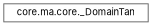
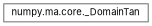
node "core.ma.core._DomainTan": label "core.ma.core._DomainTan" -> "numpy.ma.core._DomainTan"
